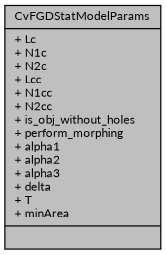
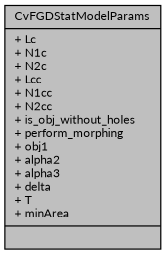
node "CvFGDStatModelParams": text "+ alpha1" -> "+ obj1"
